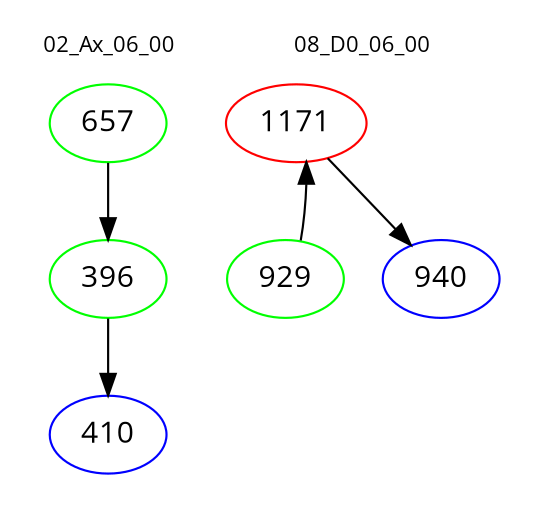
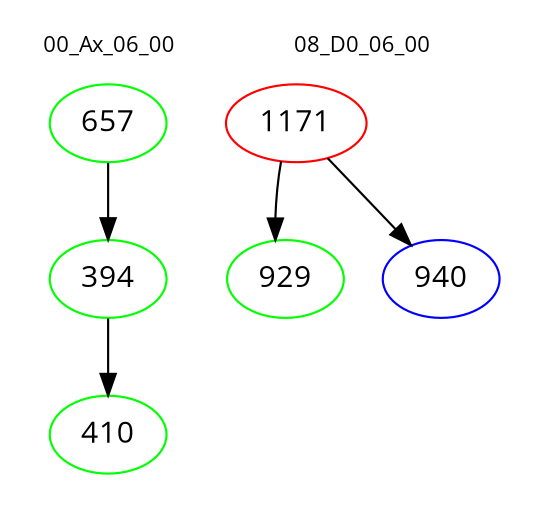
cluster "02_Ax_06_00": label "02_Ax_06_00" -> "00_Ax_06_00"
edge "929" -> "1171": reversed
node "396": label "396" -> "394"
node "410": color blue -> green
